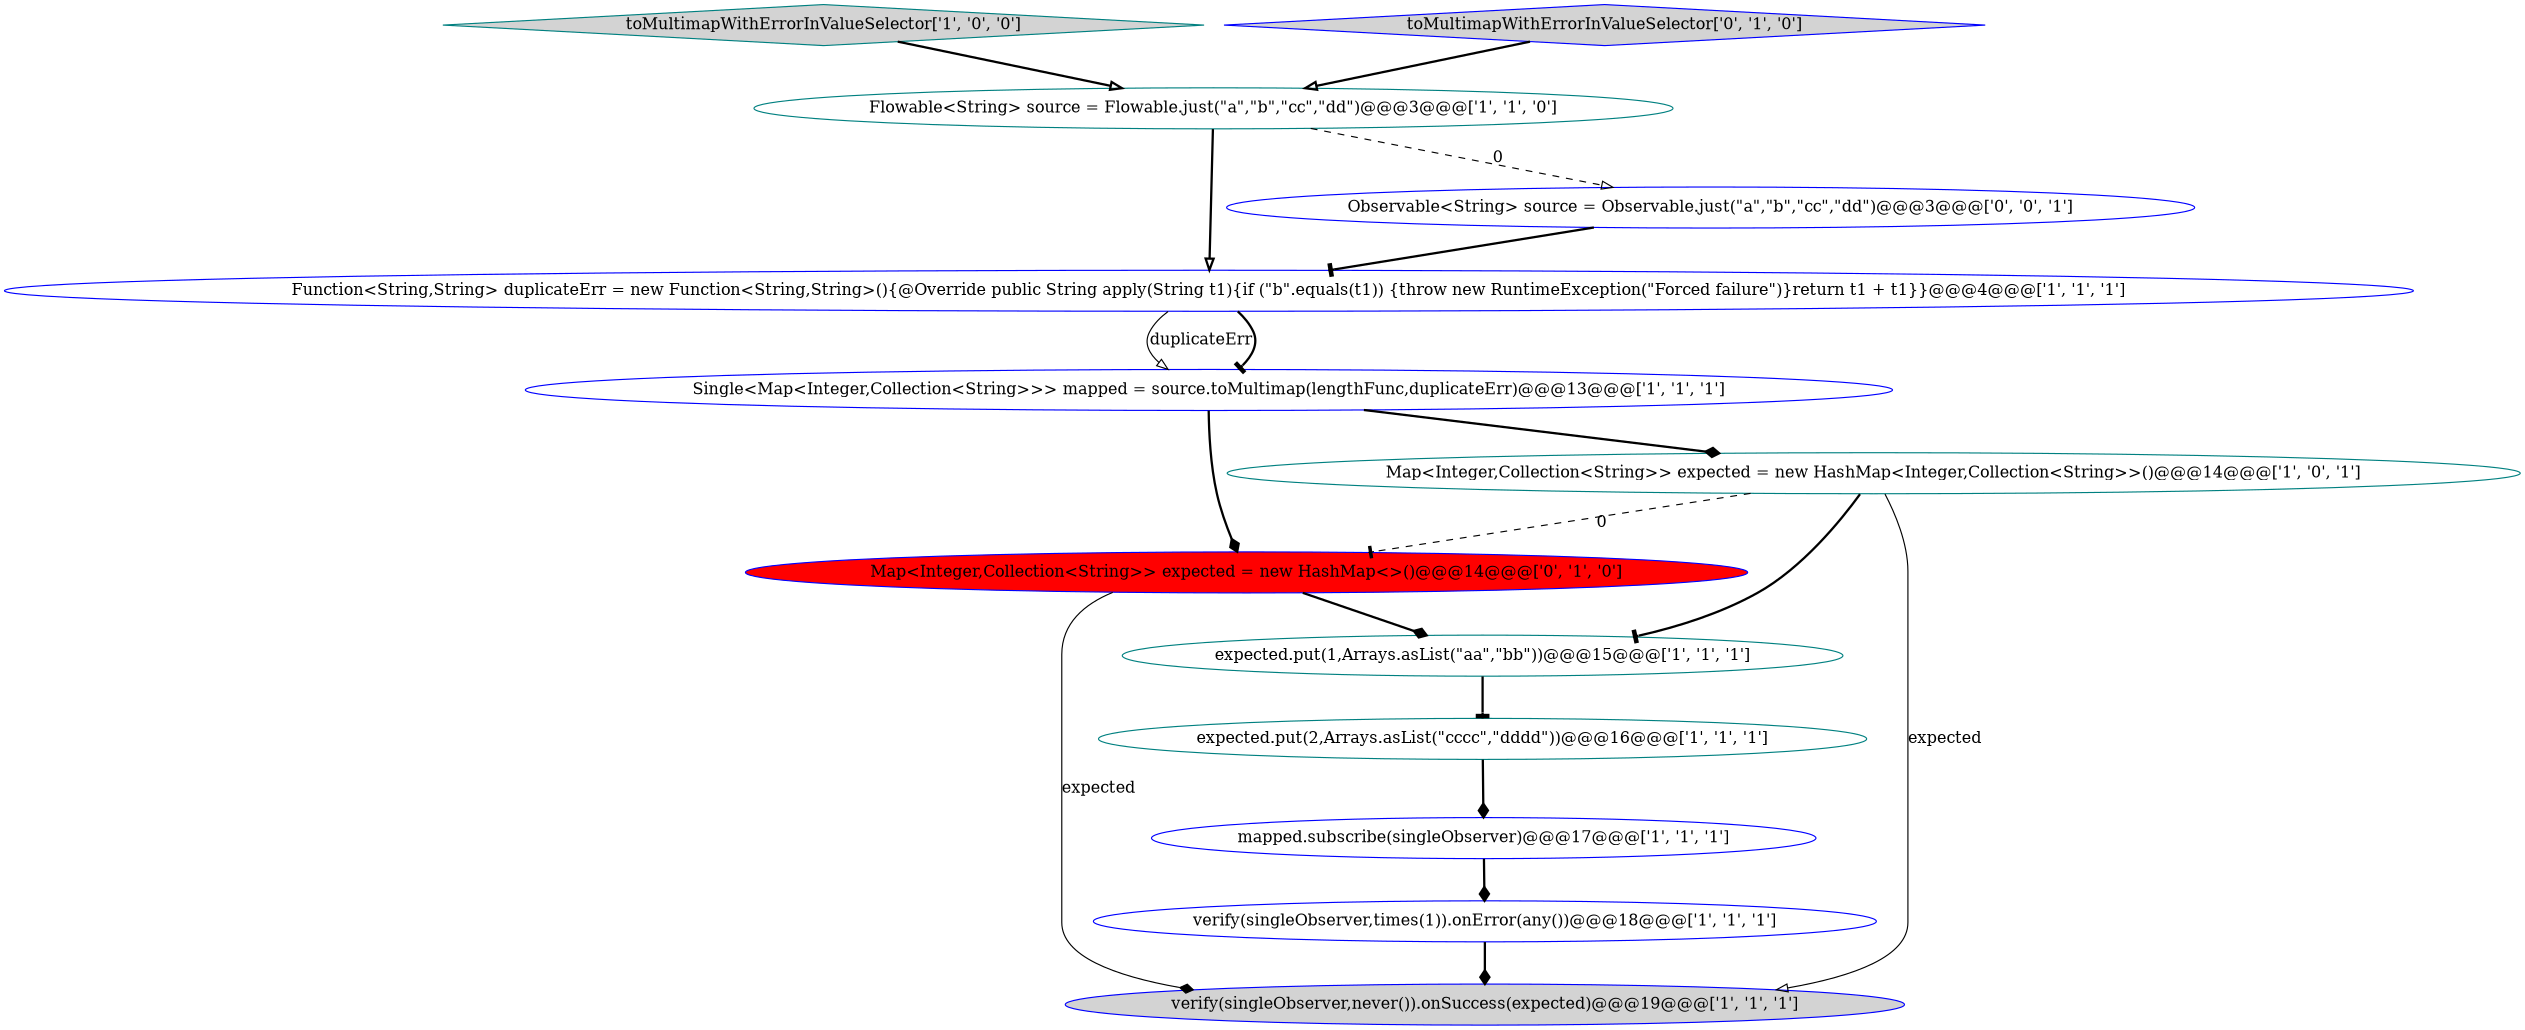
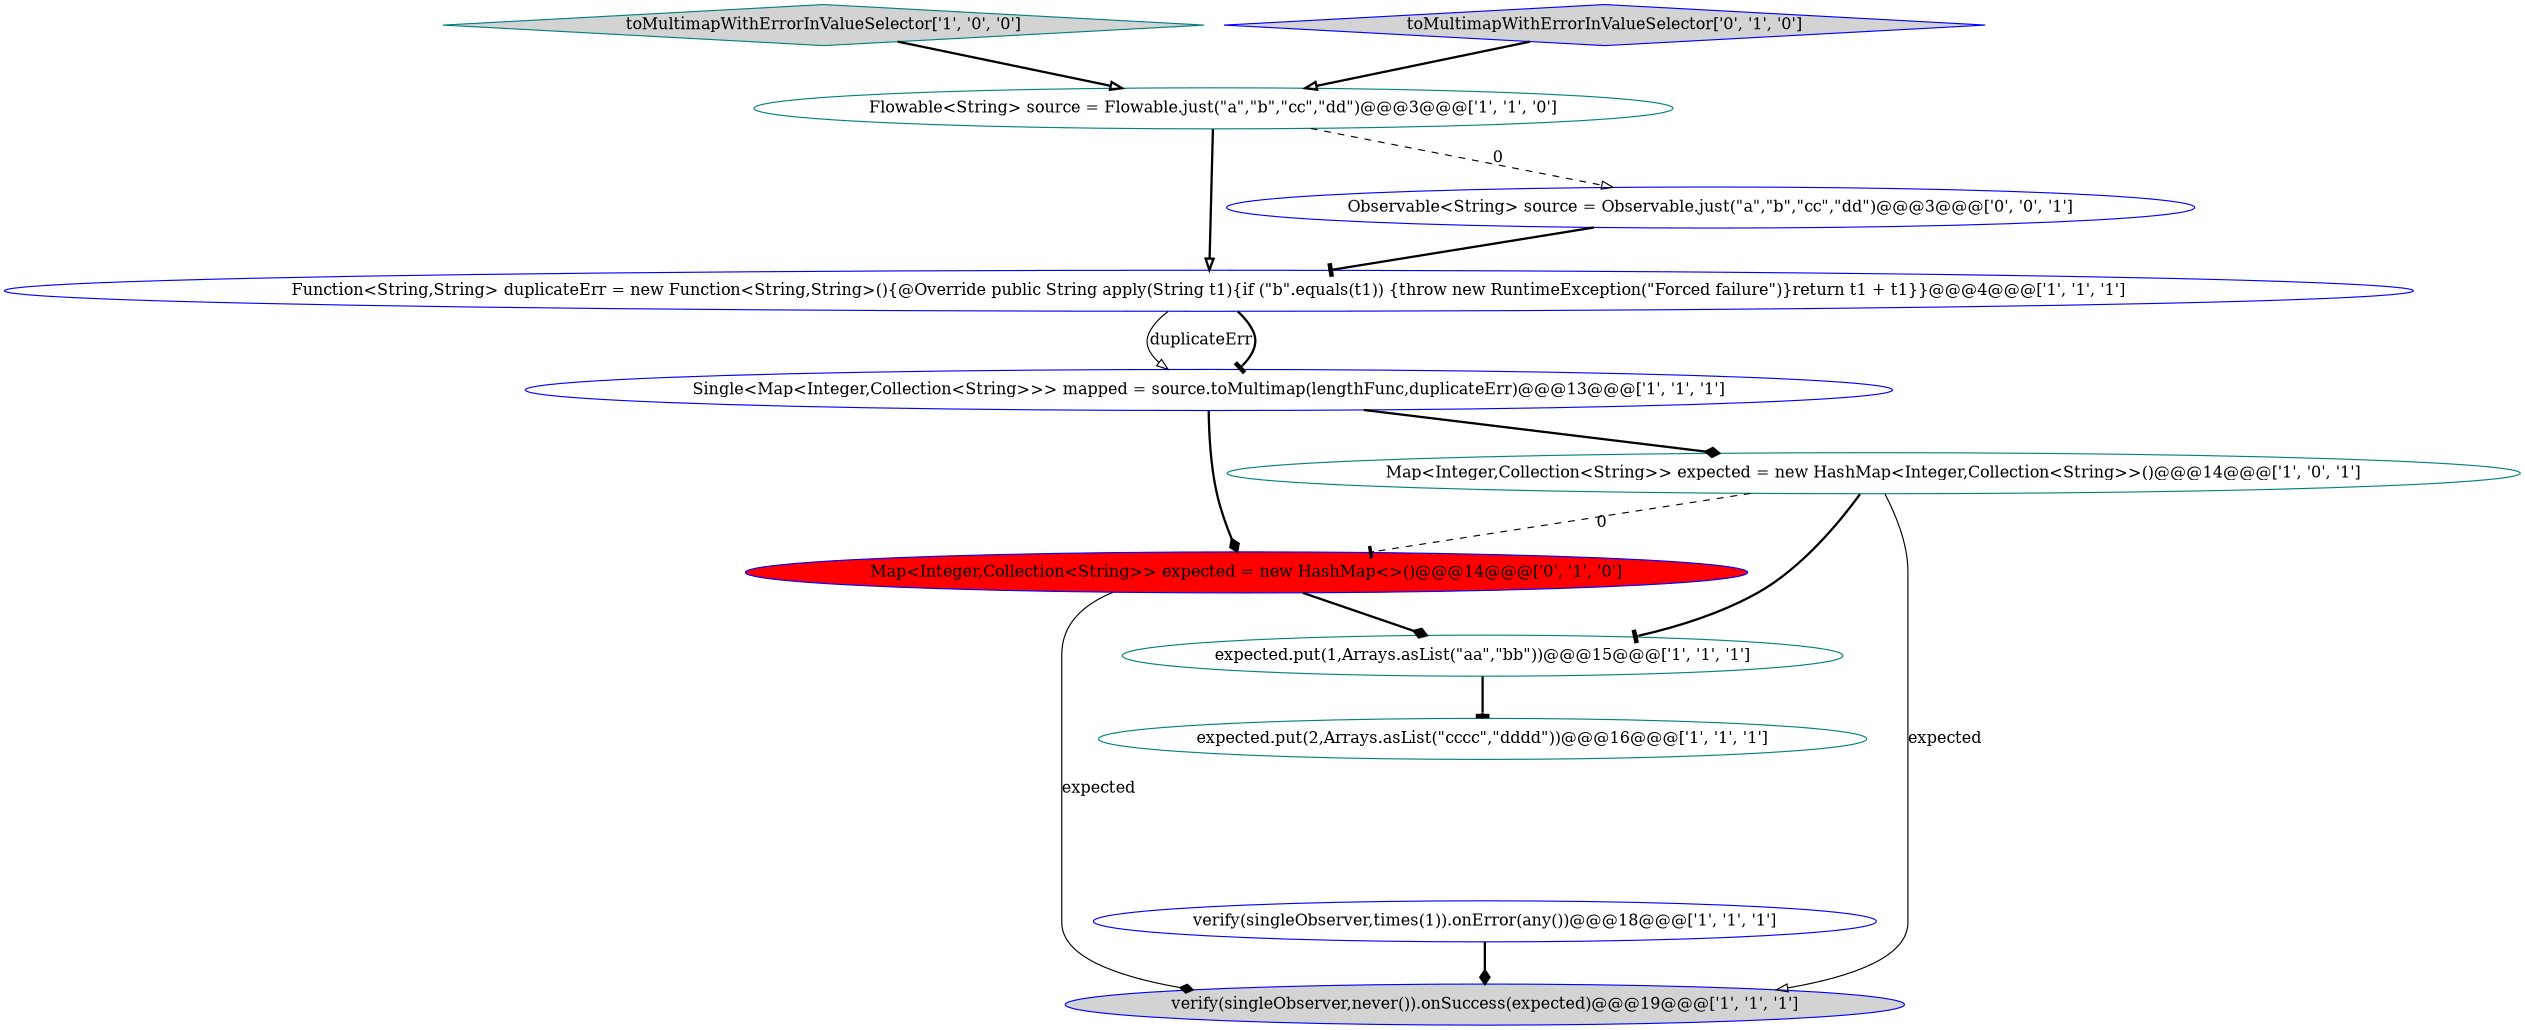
node "mapped.subscribe(singleObserver)@@@17@@@['1', '1', '1']": removed
